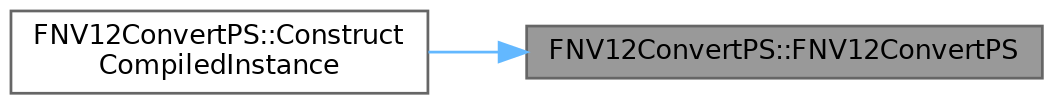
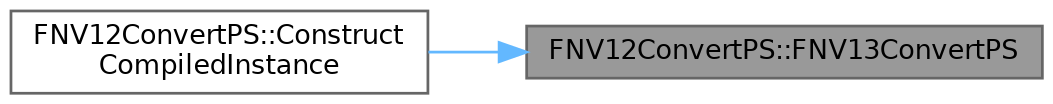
node "FNV12ConvertPS::FNV12ConvertPS": label "FNV12ConvertPS::FNV12ConvertPS" -> "FNV12ConvertPS::FNV13ConvertPS"
